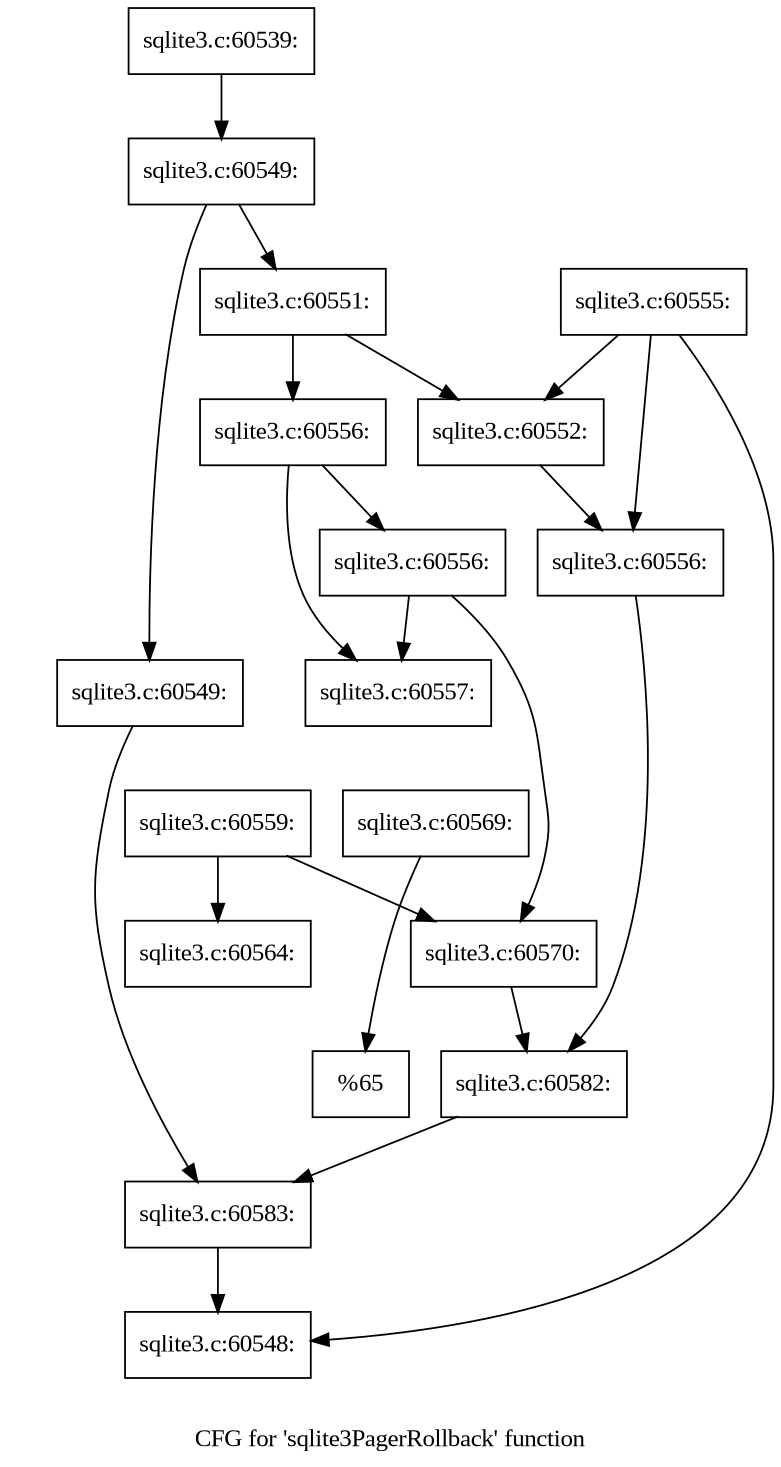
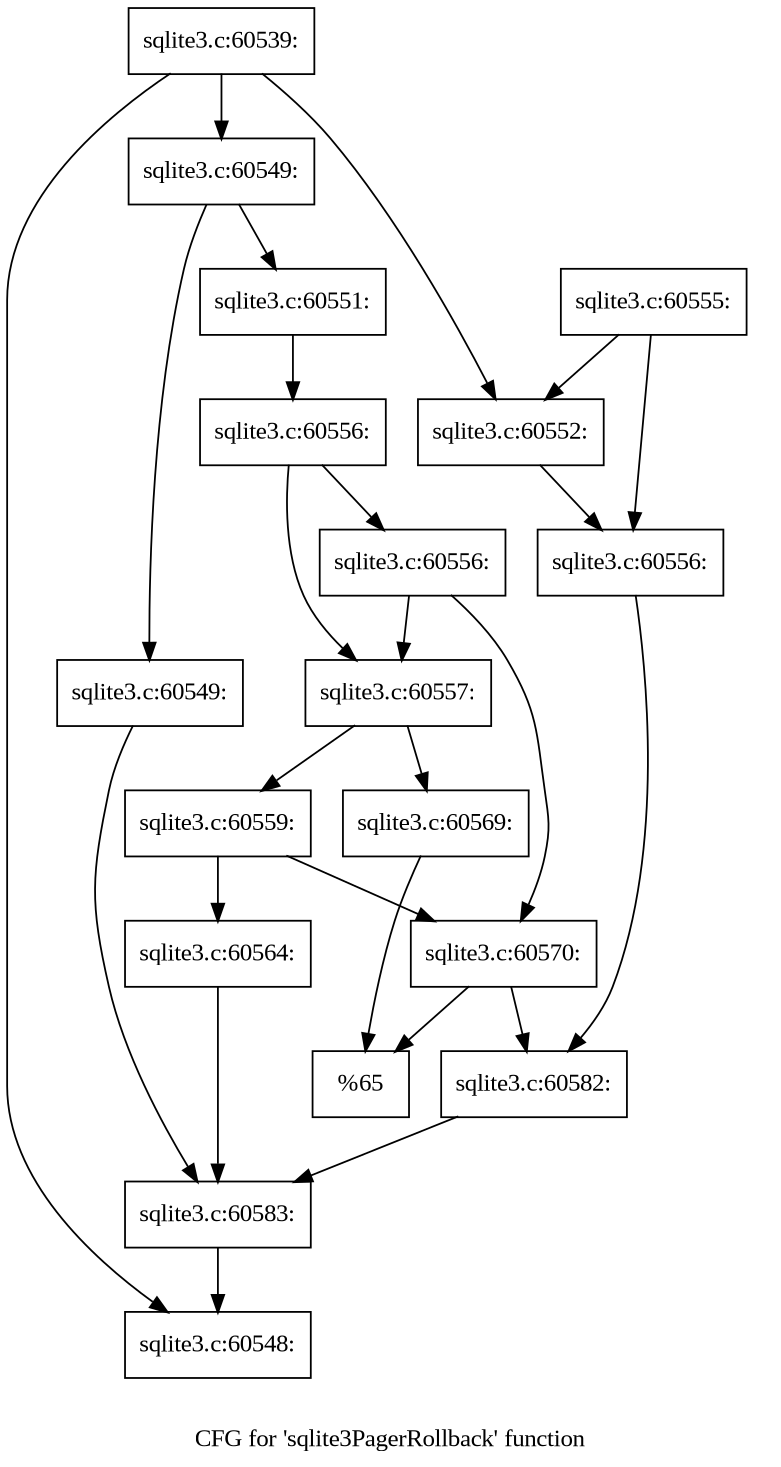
edge "sqlite3.c:60551:" -> "sqlite3.c:60552:": now "sqlite3.c:60539:" -> "sqlite3.c:60552:"
edge "sqlite3.c:60557:" -> "sqlite3.c:60569:": added
edge "sqlite3.c:60557:" -> "sqlite3.c:60559:": added
edge "sqlite3.c:60555:" -> "sqlite3.c:60548:": now "sqlite3.c:60539:" -> "sqlite3.c:60548:"
edge "sqlite3.c:60570:" -> "%65": added
edge "sqlite3.c:60564:" -> "sqlite3.c:60583:": added
